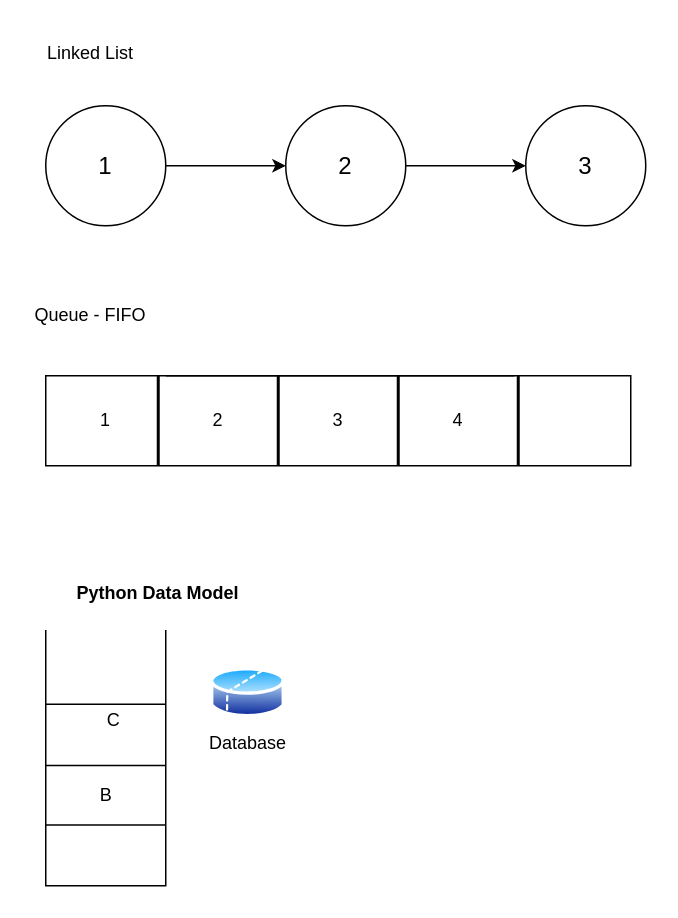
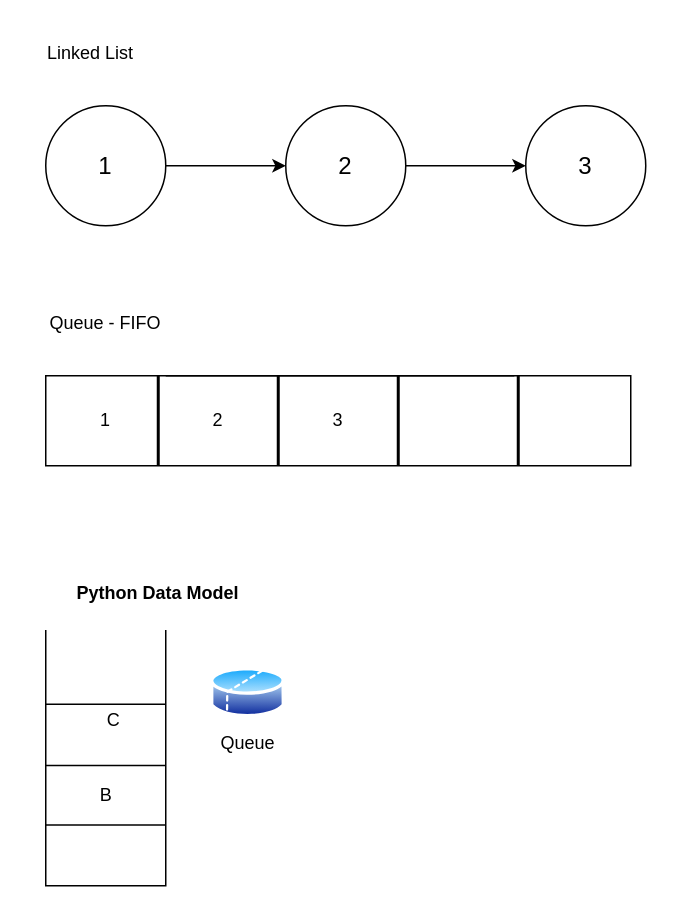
node "Queue - FIFO": moved (91, 316) -> (106, 323)
node "4": removed
node "Database": label "Database" -> "Queue"
